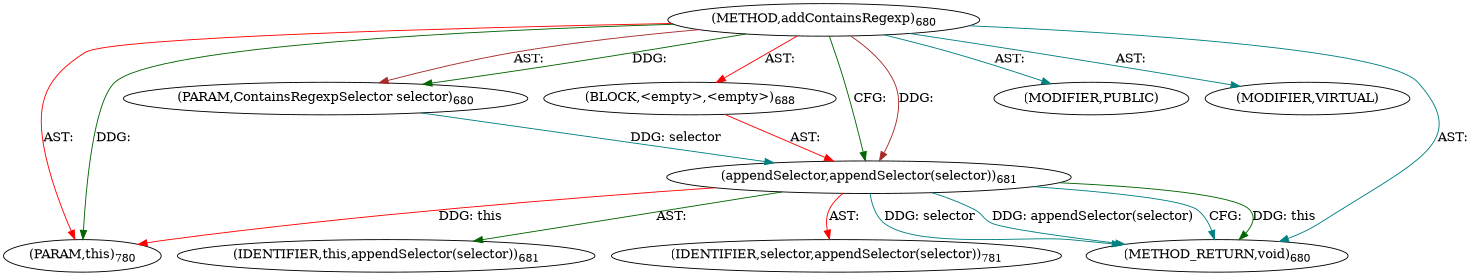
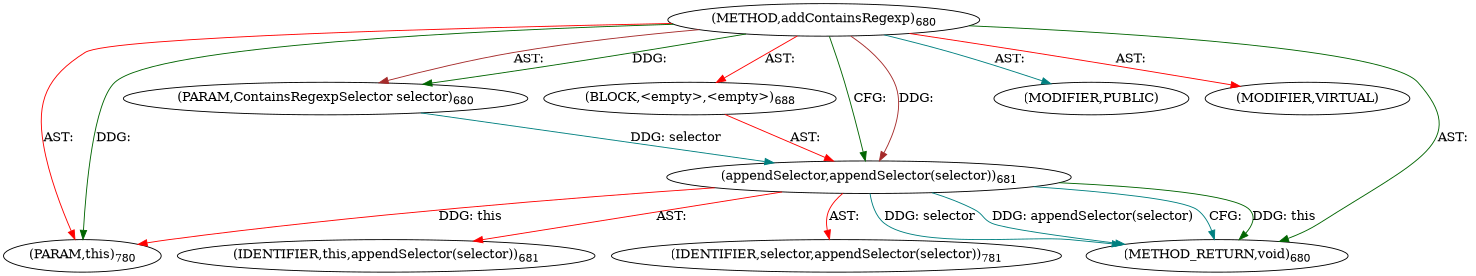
edge "(METHOD,addContainsRegexp)" -> "(METHOD_RETURN,void)": color teal -> darkgreen
edge "(METHOD,addContainsRegexp)" -> "(MODIFIER,VIRTUAL)": color teal -> red
edge "(appendSelector,appendSelector(selector))" -> "(IDENTIFIER,this,appendSelector(selector))": color darkgreen -> red
